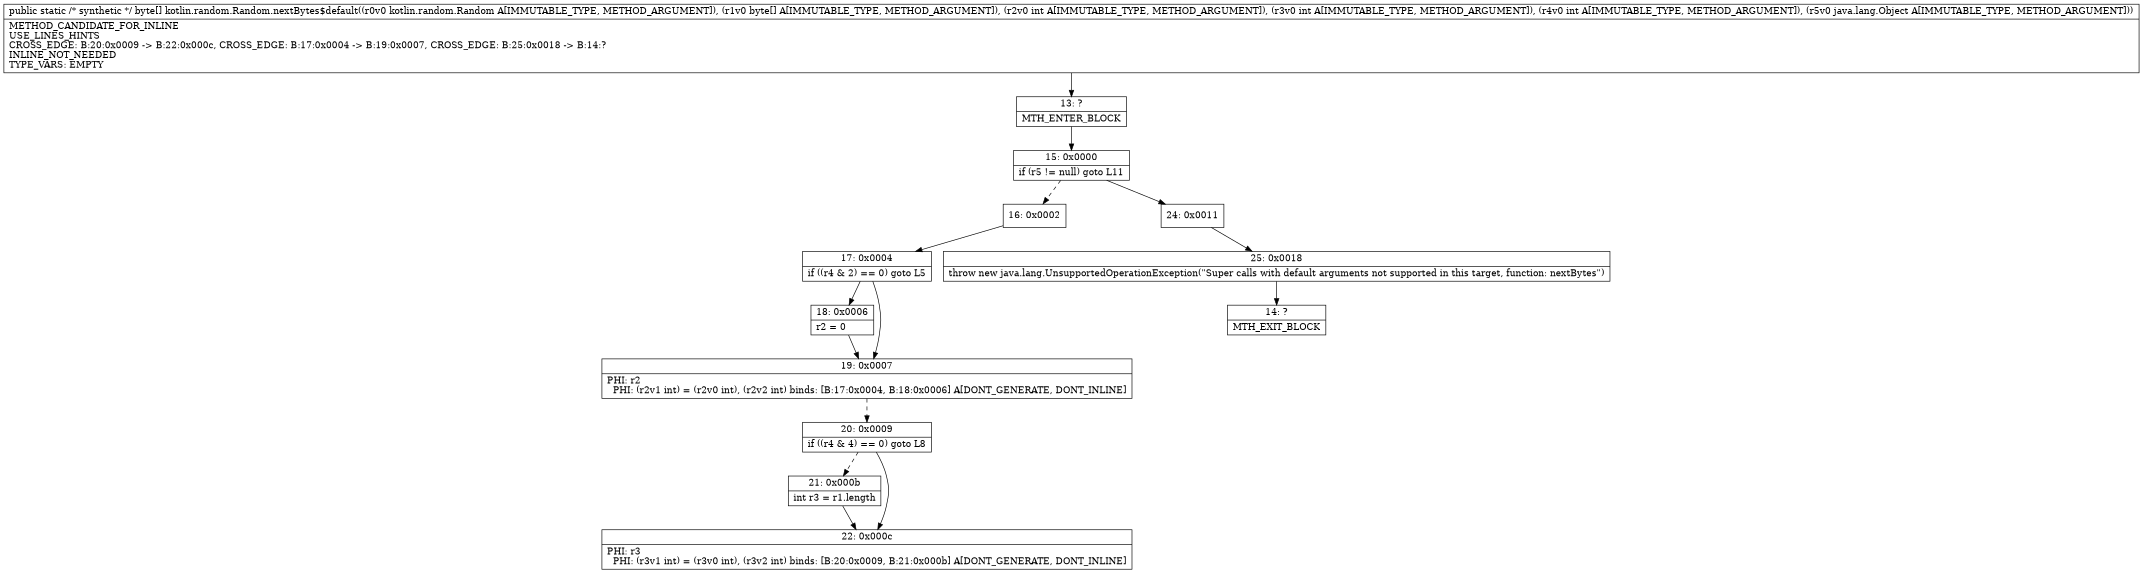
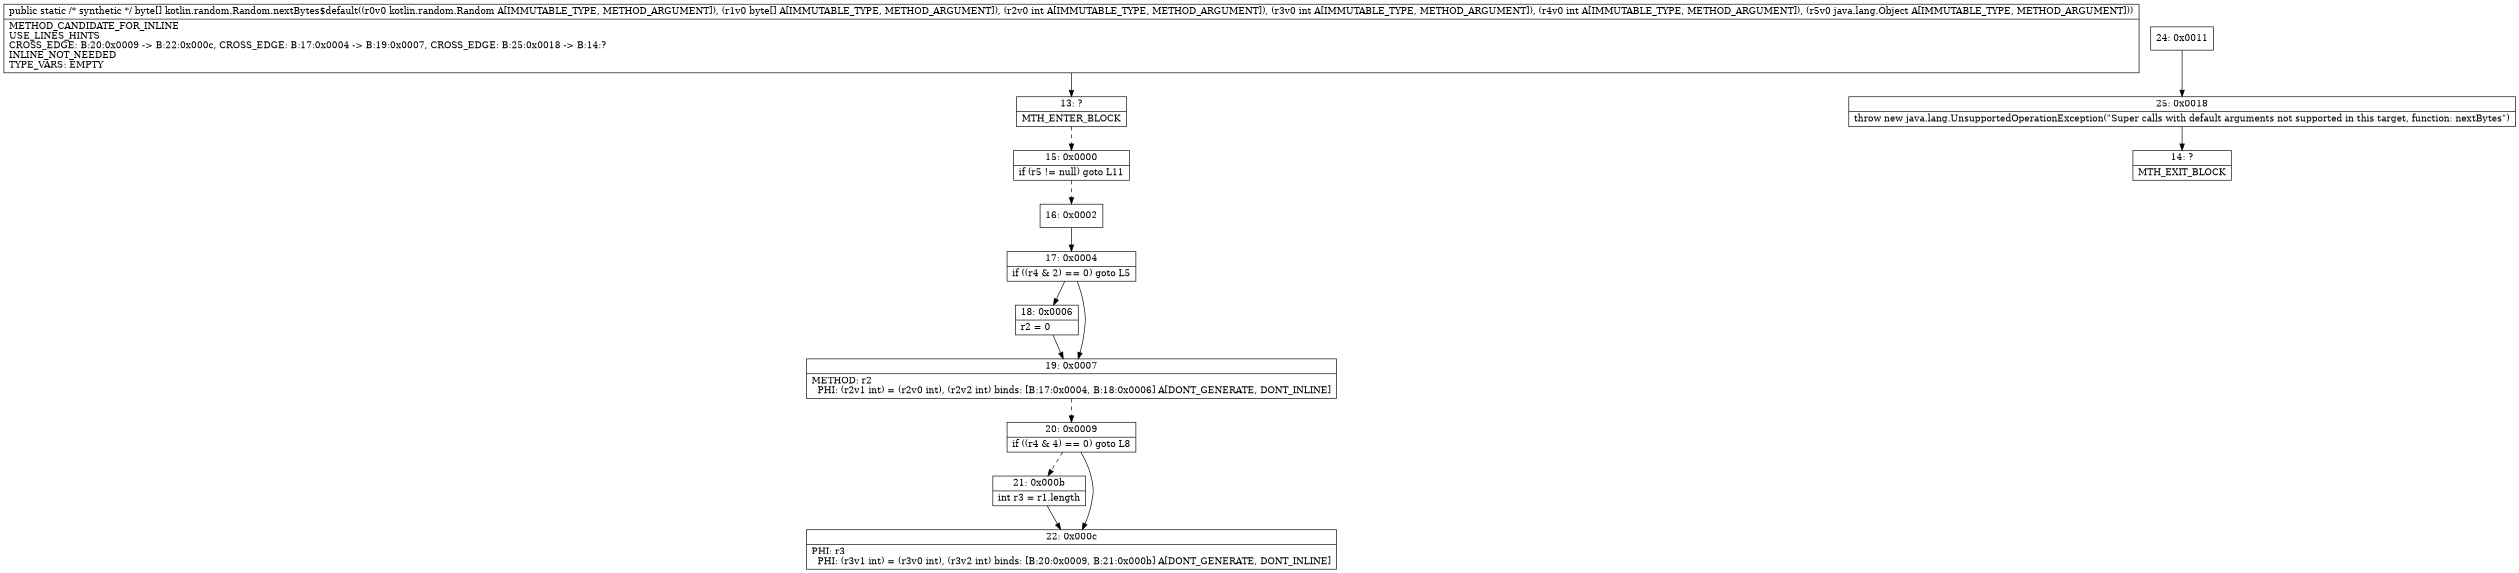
edge "13: ?" -> "15: 0x0000": style solid -> dashed
edge "15: 0x0000" -> "24: 0x0011": removed
node "19: 0x0007": text "PHI: r2" -> "METHOD: r2"
